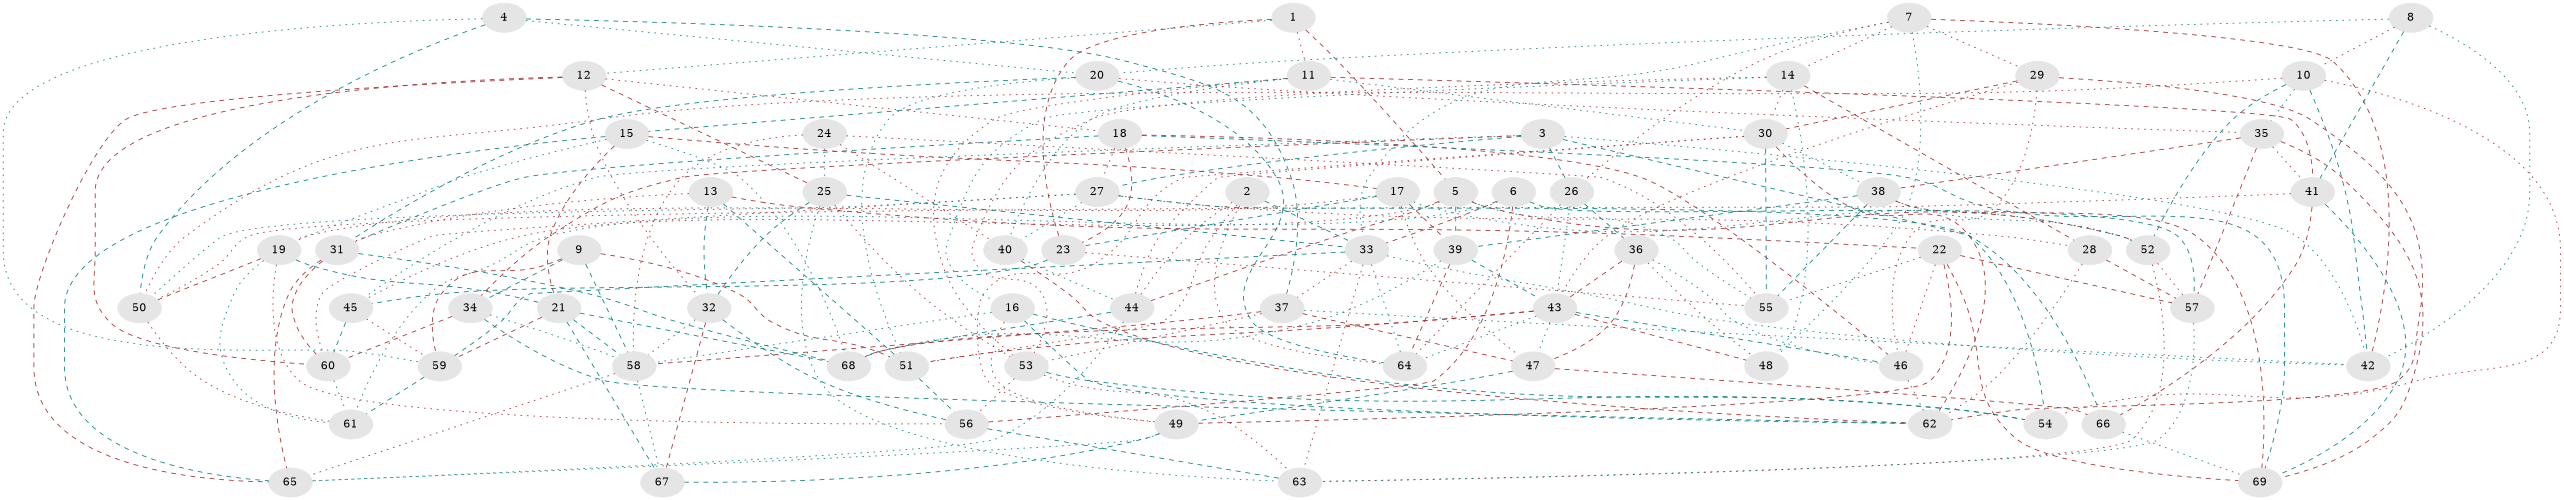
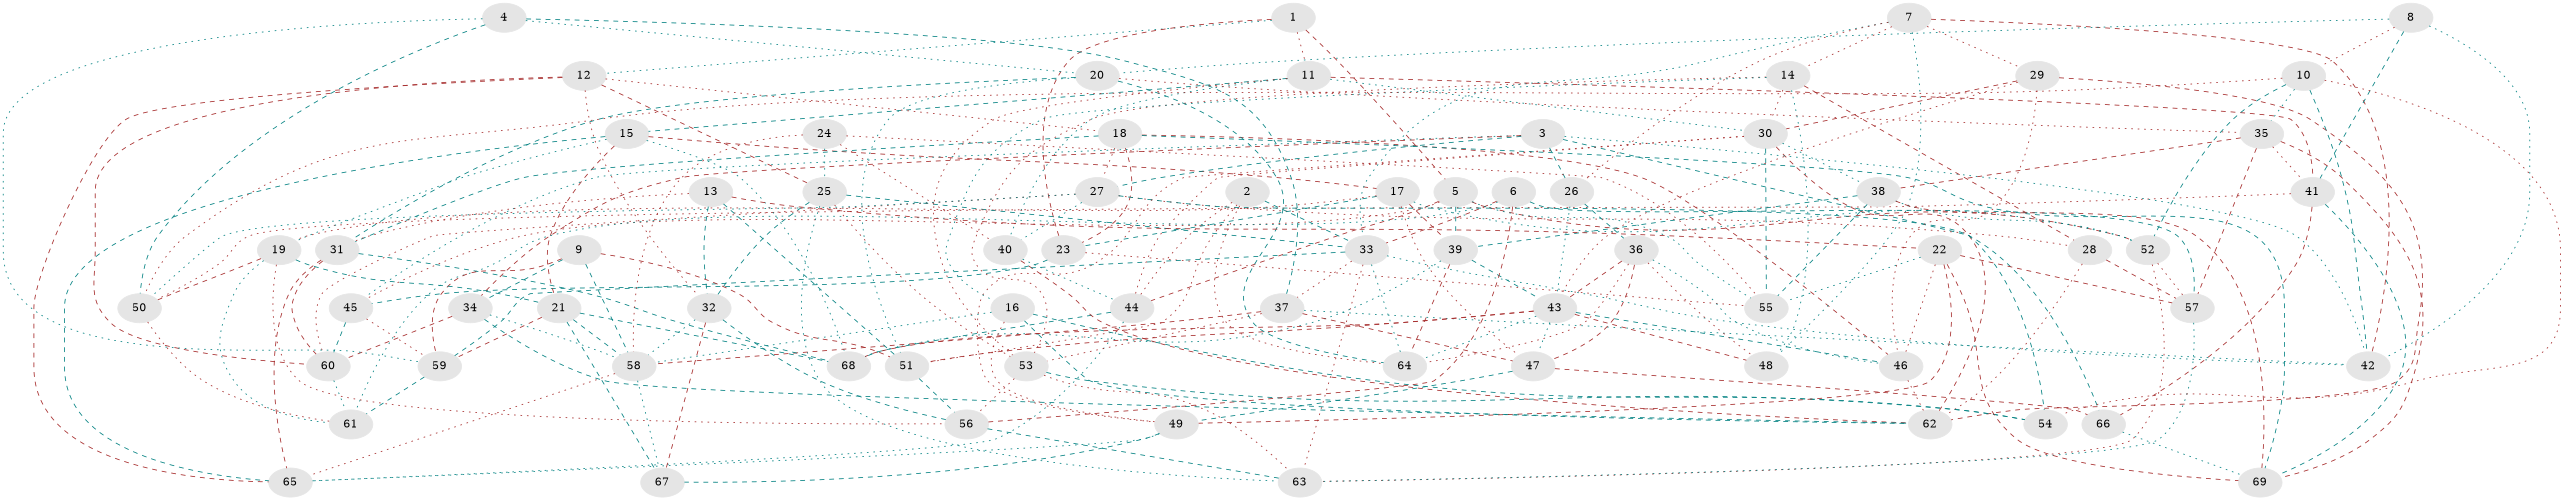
edge "26" -- "64": now "36" -- "64"
